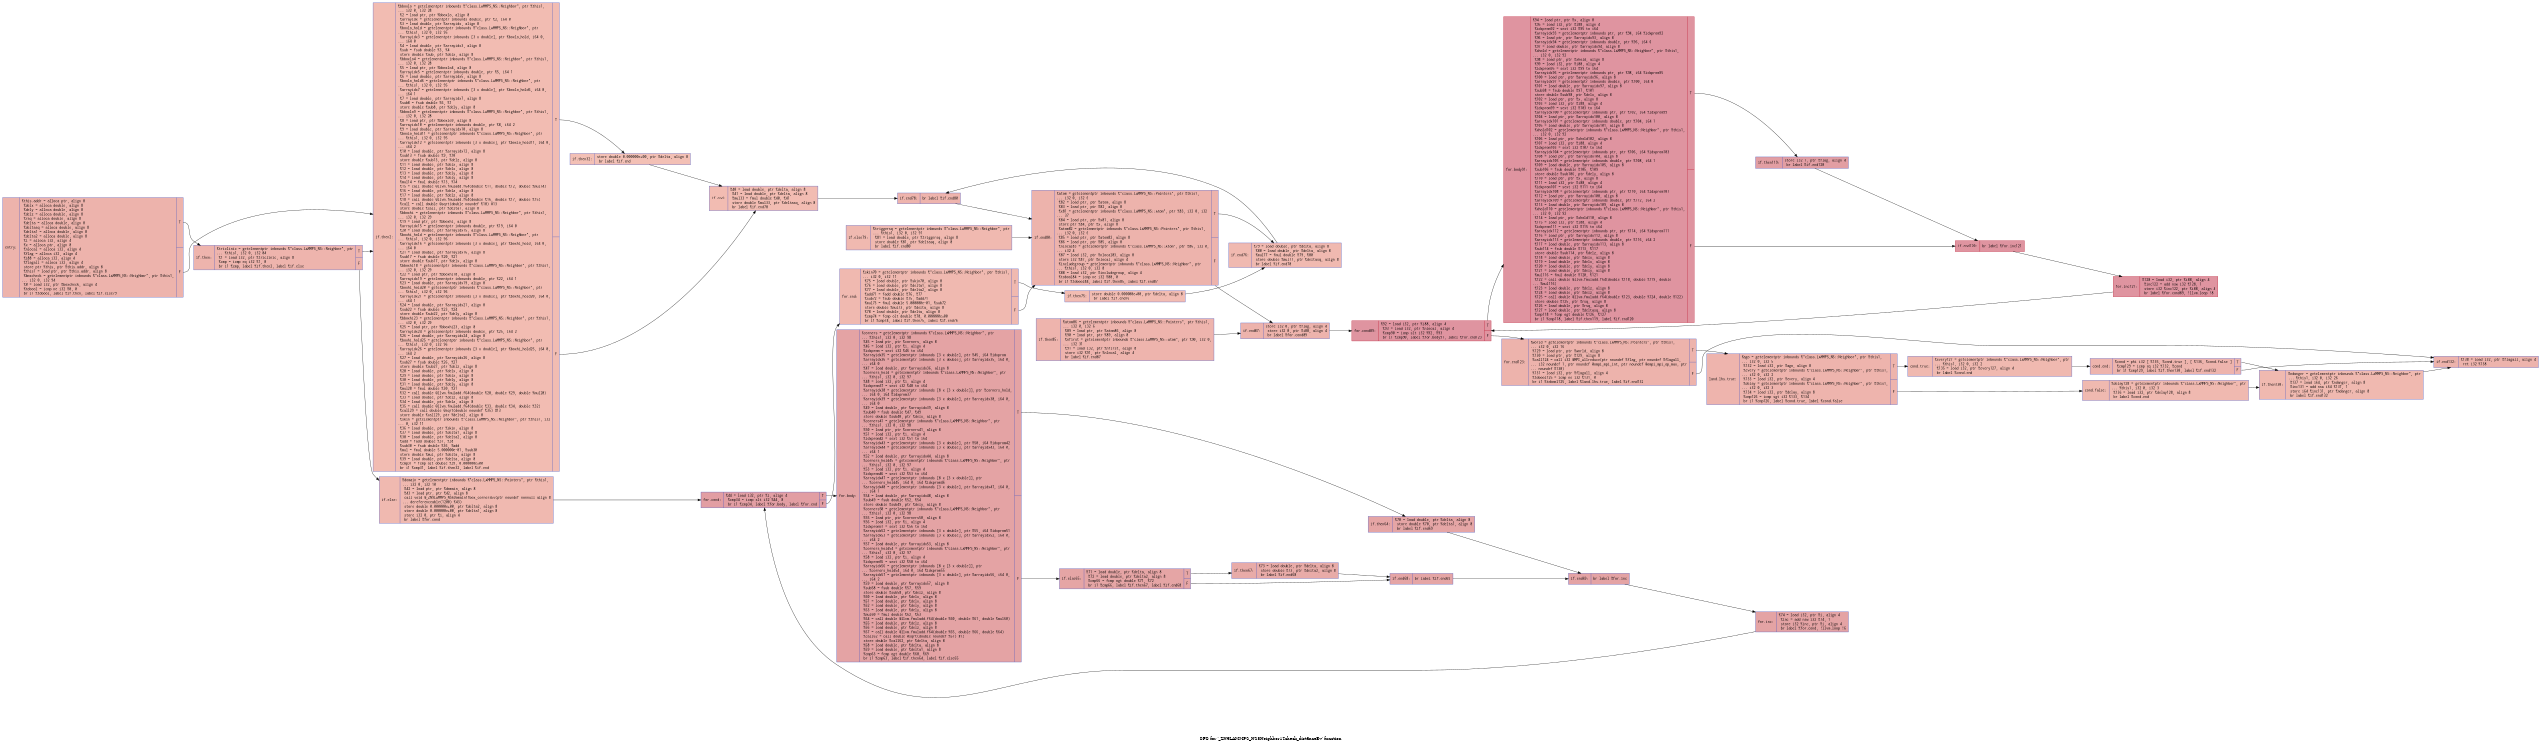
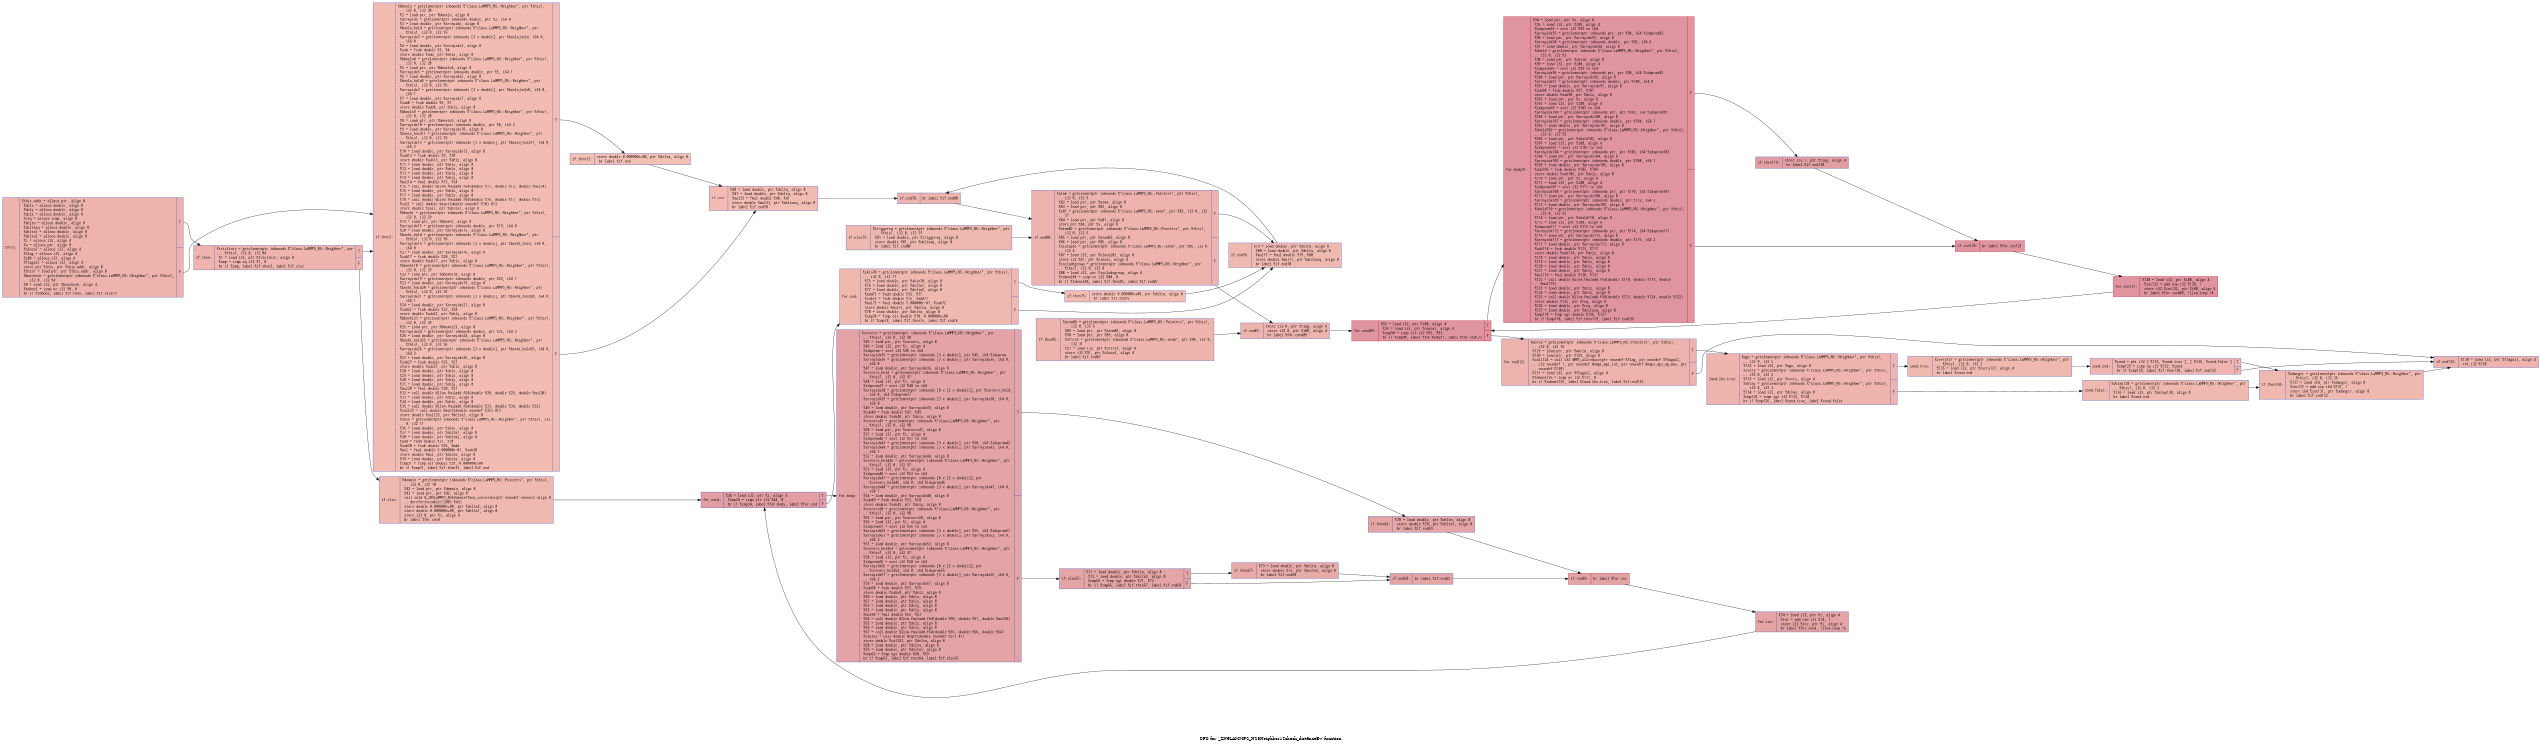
node "entry:": text "%rsq = alloca double, align 8" -> "%rsq = alloca icmp, align 8"
edge "for.end:" -> "if.end80:": now "for.end:" -> "if.end76:"
node "if.end69:": color #3d50c3ff -> #b70d28ff
